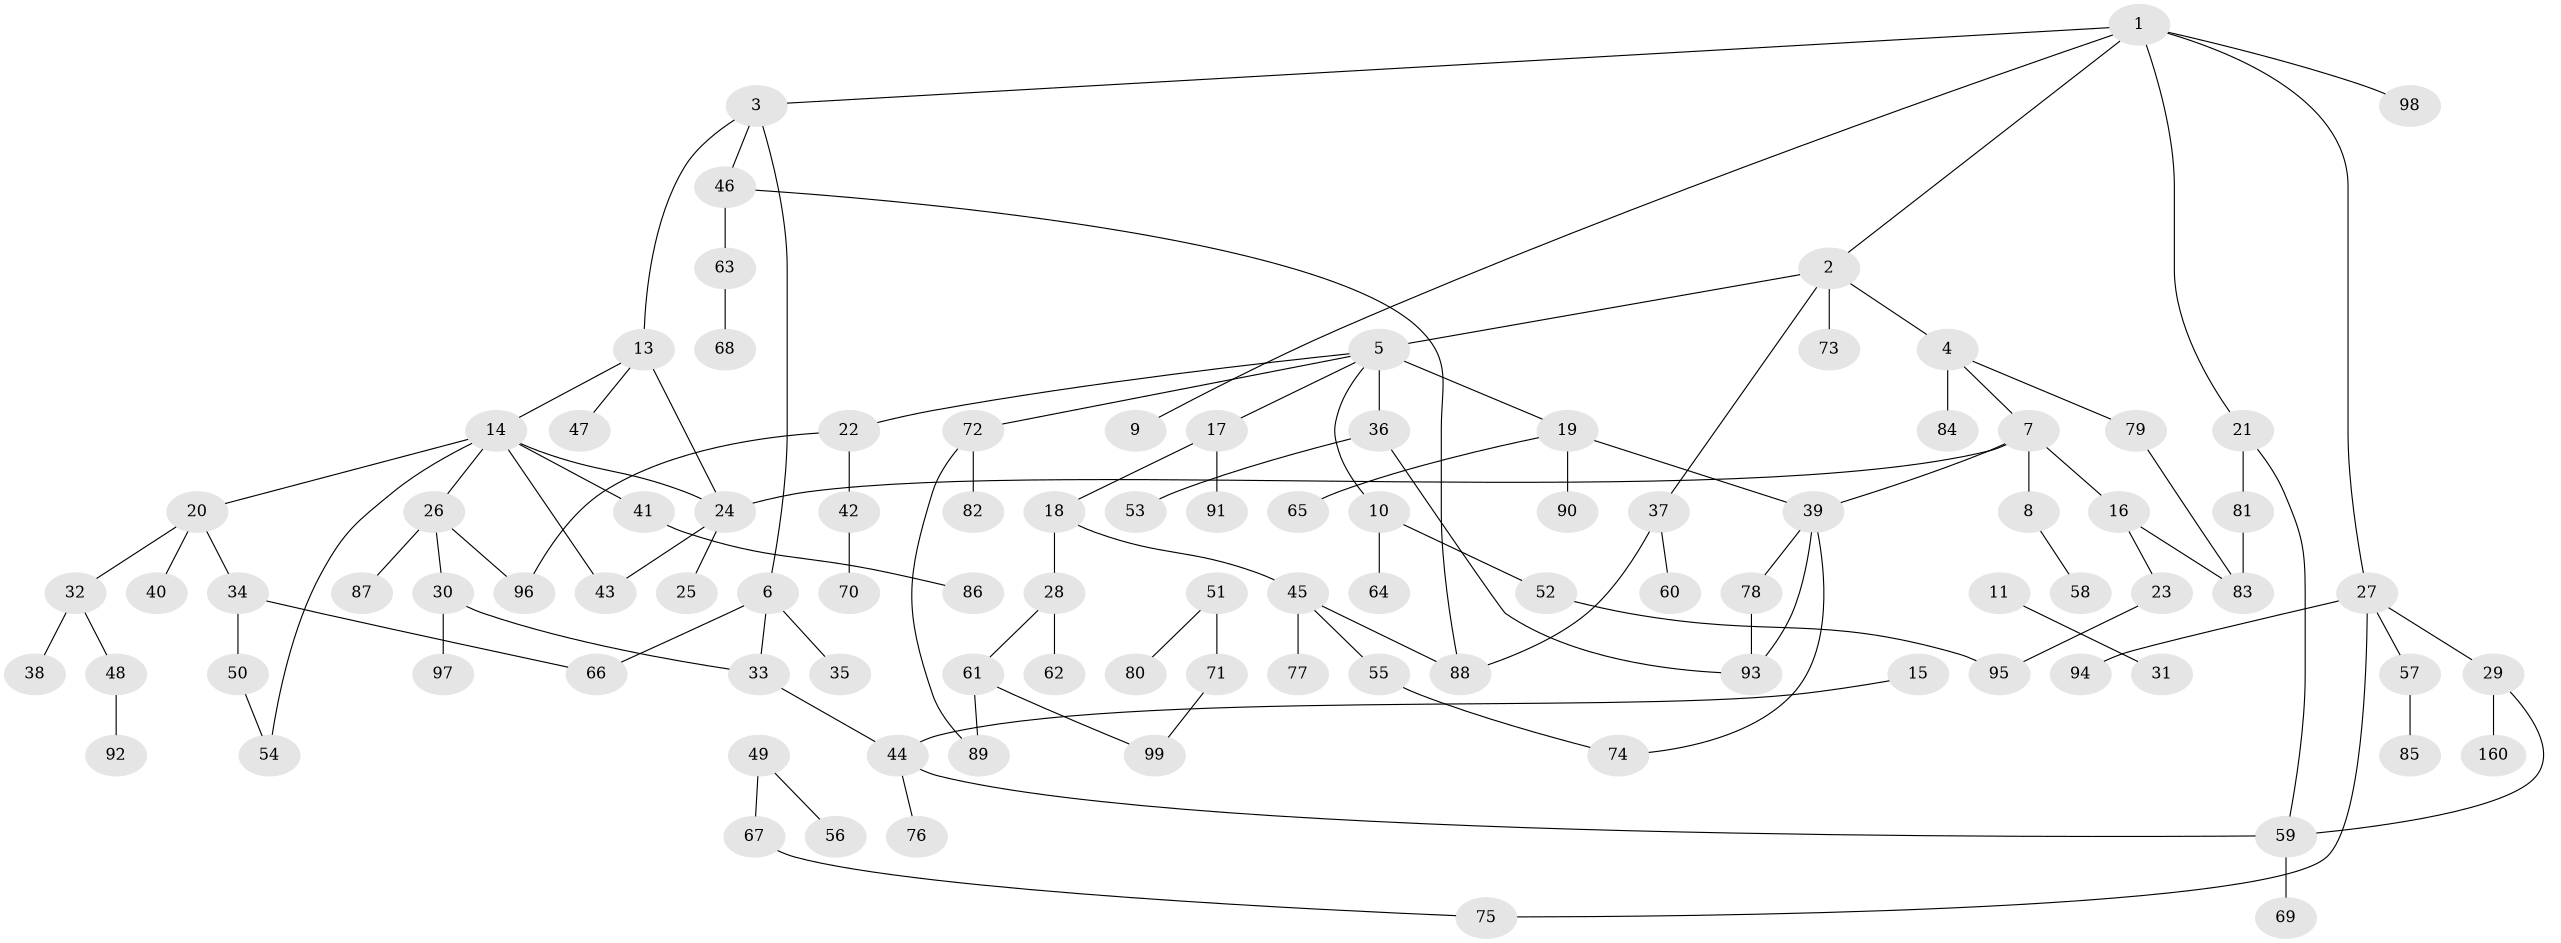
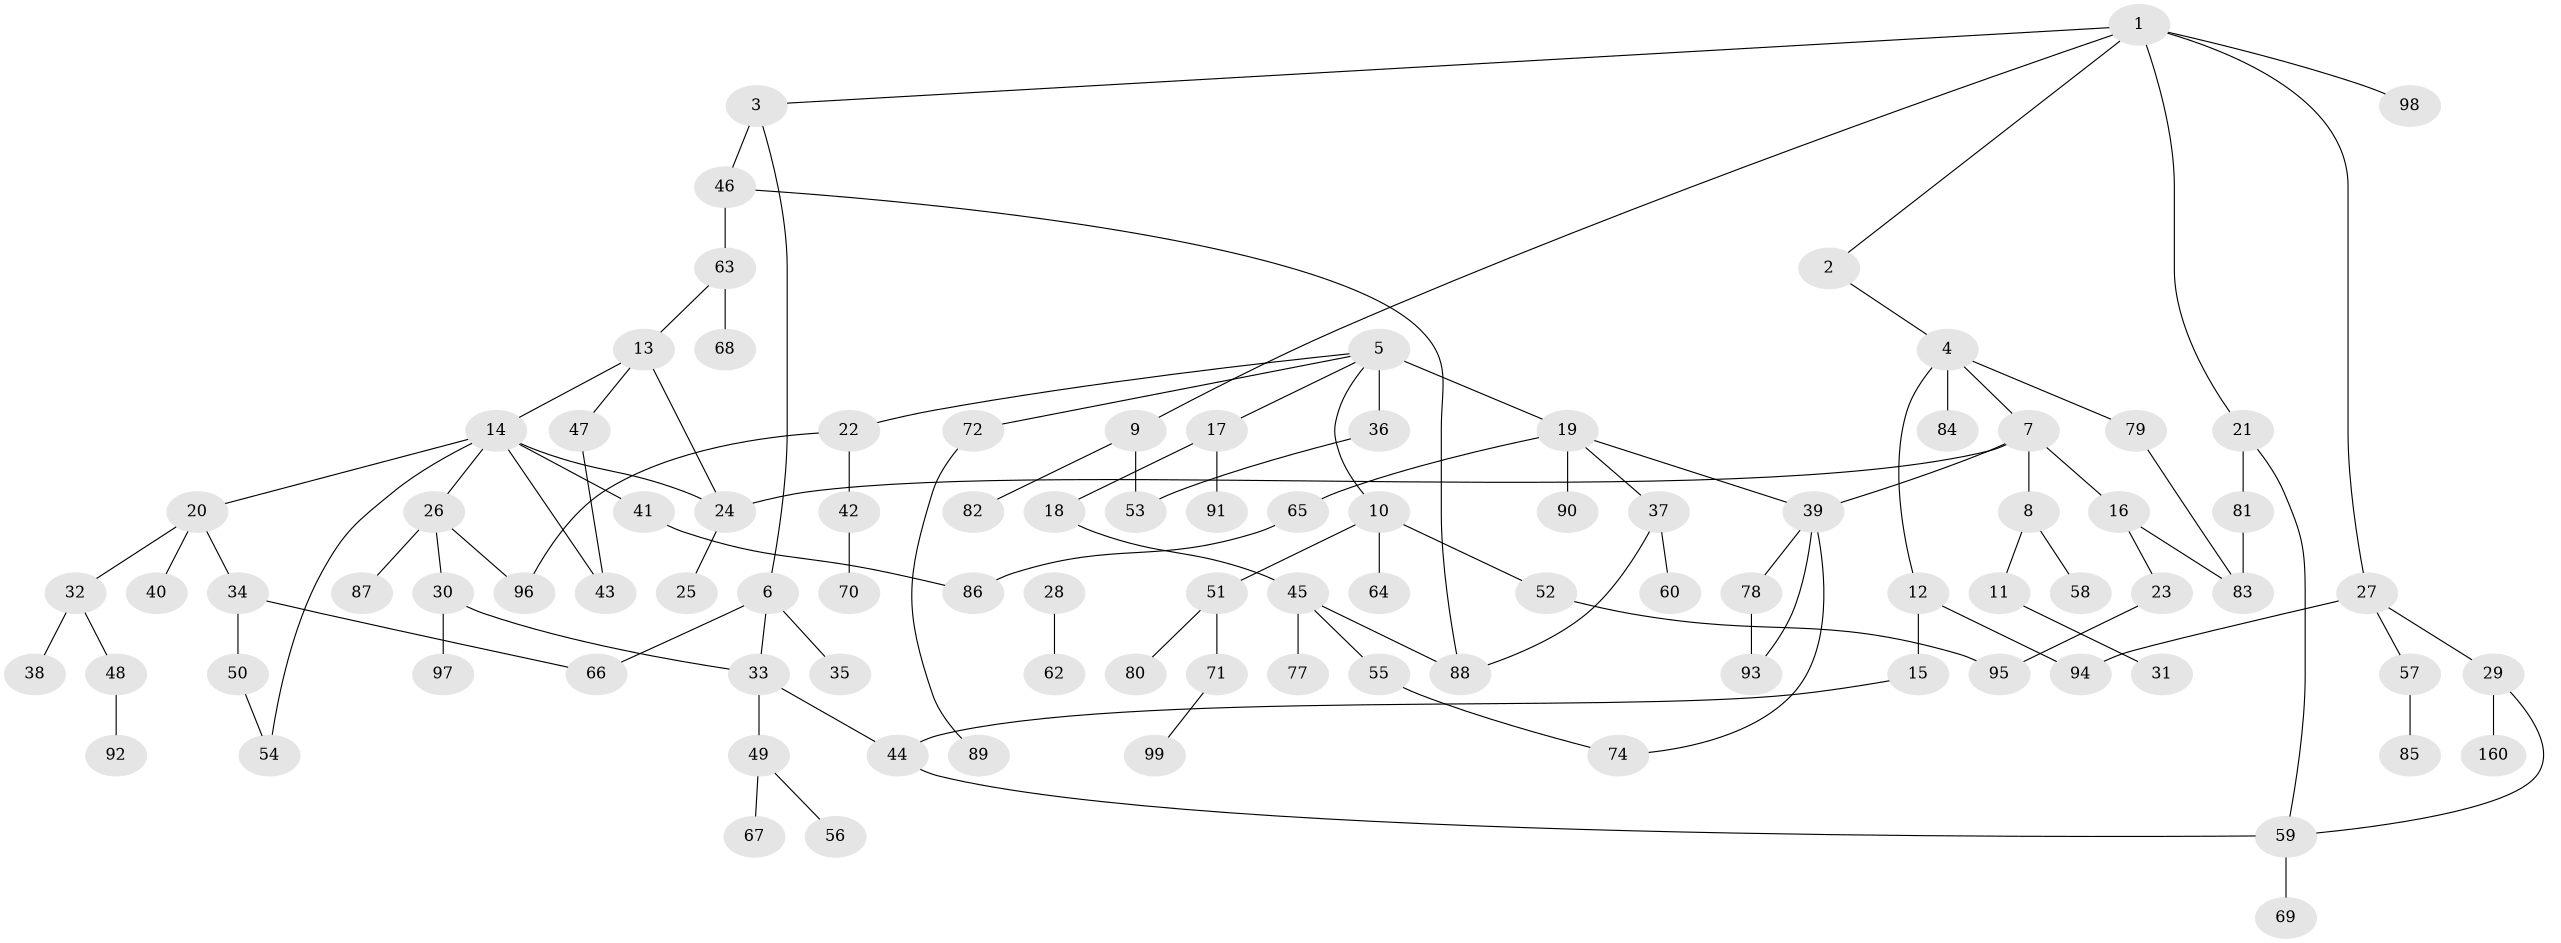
edge "3" -- "13": now "63" -- "13"
edge "2" -- "5": removed
node "73": removed
edge "2" -- "37": now "19" -- "37"
edge "9" -- "53": added
edge "72" -- "82": now "9" -- "82"
edge "8" -- "11": added
edge "24" -- "43": now "47" -- "43"
edge "18" -- "28": removed
edge "65" -- "86": added
edge "10" -- "51": added
node "12": added
edge "36" -- "93": removed
node "61": removed
edge "33" -- "49": added
node "76": removed
node "75": removed
